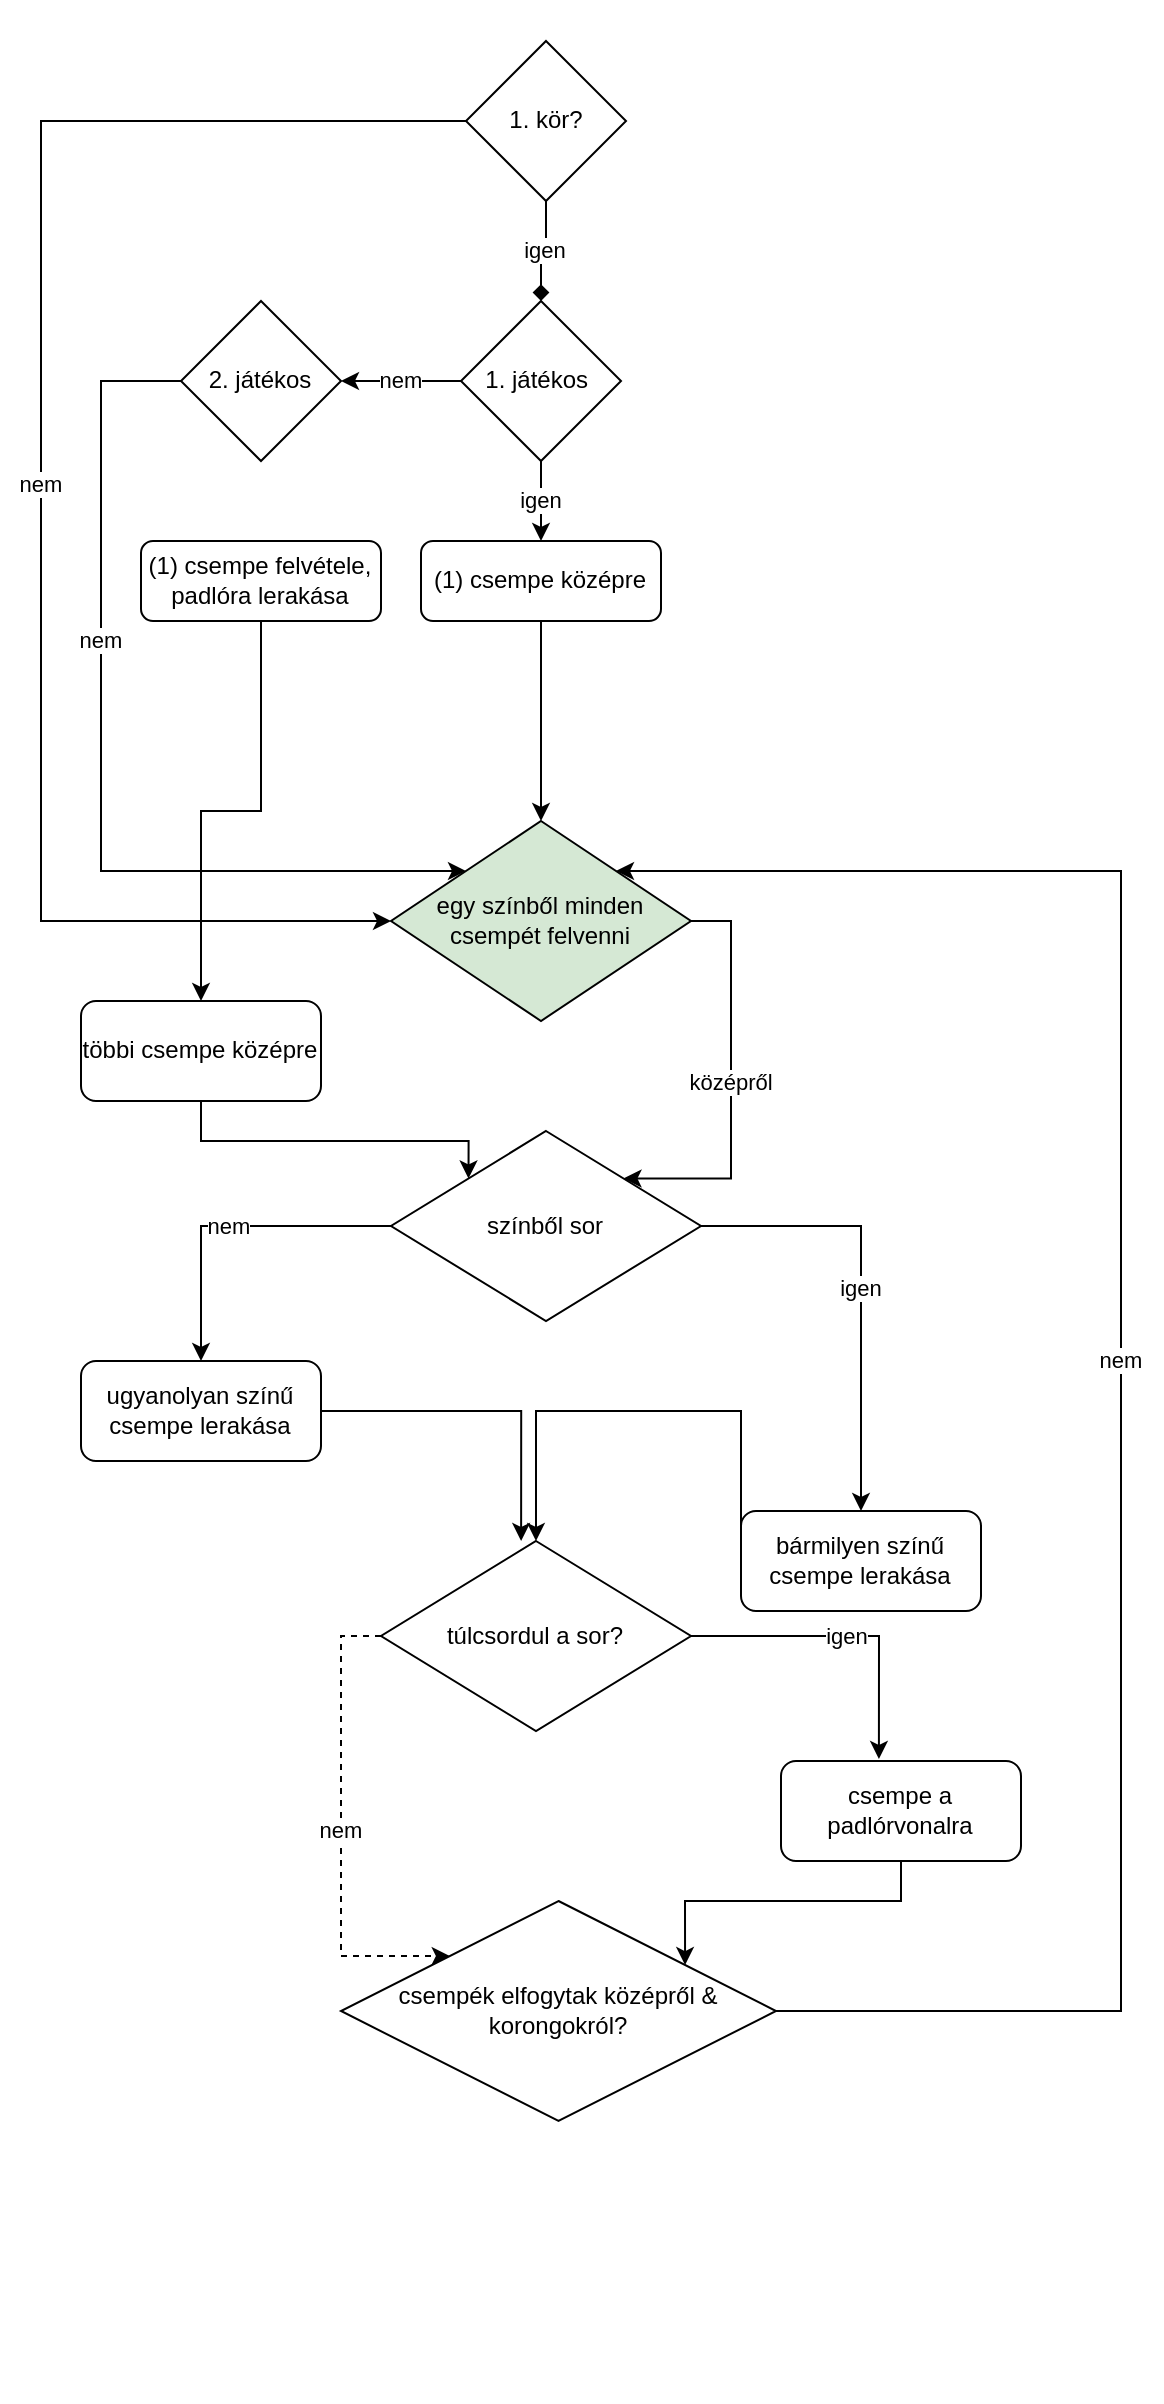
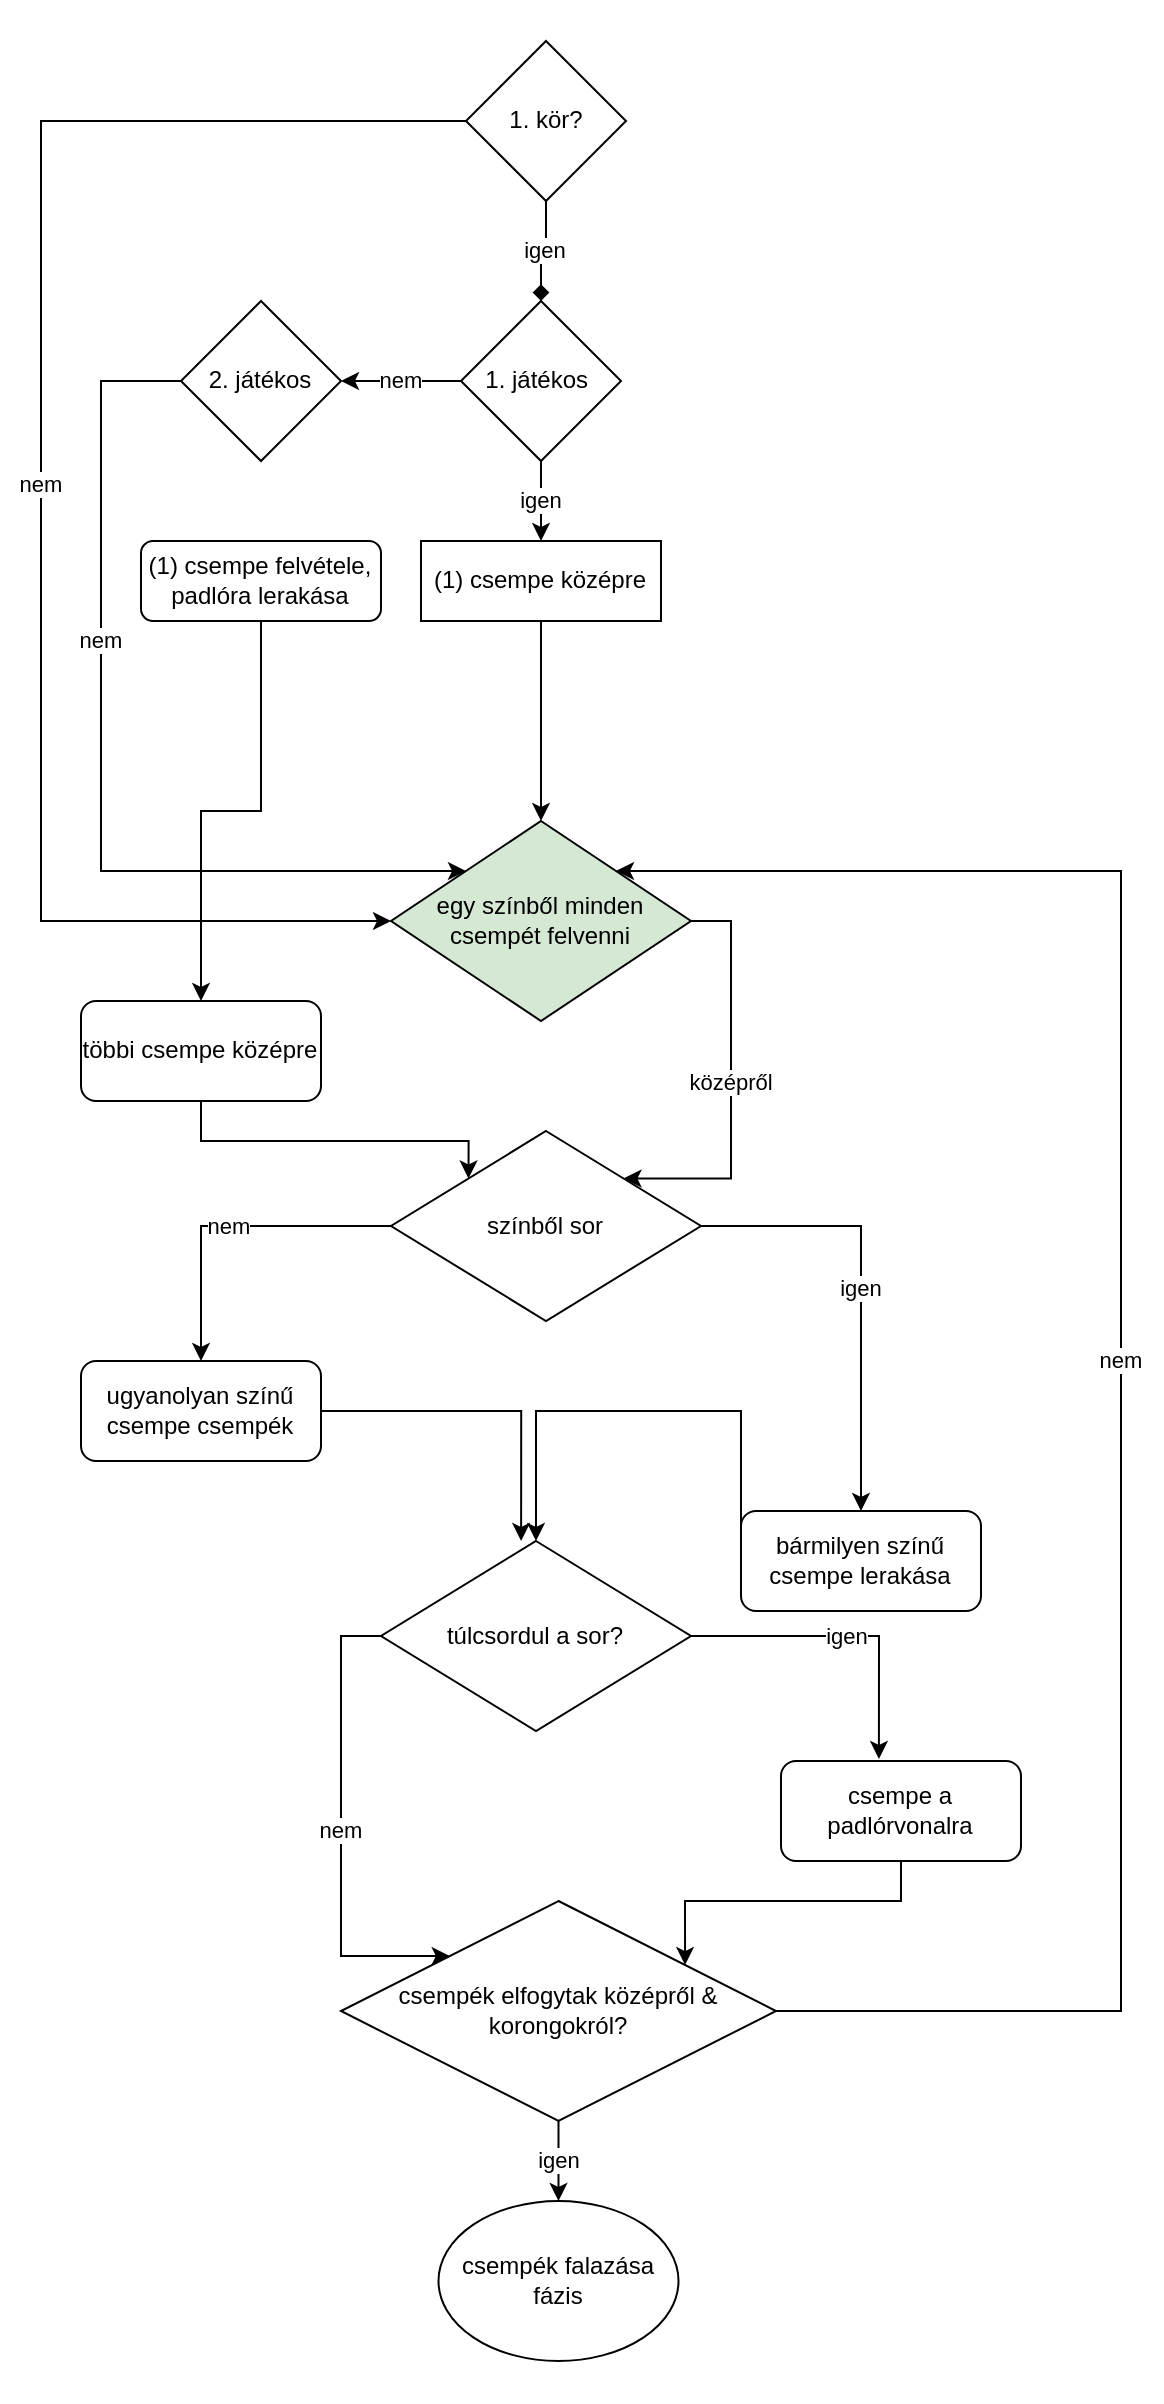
node "(1) csempe középre": shape rounded rectangle -> rectangle
node "ugyanolyan színű csempe lerakása": label "ugyanolyan színű csempe lerakása" -> "ugyanolyan színű csempe csempék"
edge "túlcsordul a sor?" -> "csempék elfogytak középről & korongokról?": style dashed -> solid
edge "csempék elfogytak középről & korongokról?" -> "csempék falazása fázis": added, label "igen"
node "csempék falazása fázis": added
